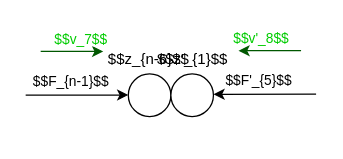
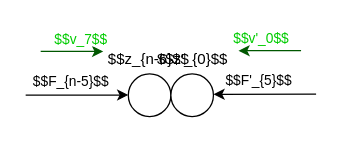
node "$$v'_8$$": label "$$v'_8$$" -> "$$v'_0$$"
node "$$z'_{1}$$": label "$$z'_{1}$$" -> "$$z'_{0}$$"
node "$$F_{n-1}$$": label "$$F_{n-1}$$" -> "$$F_{n-5}$$"
